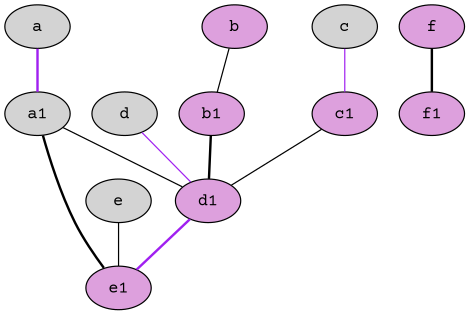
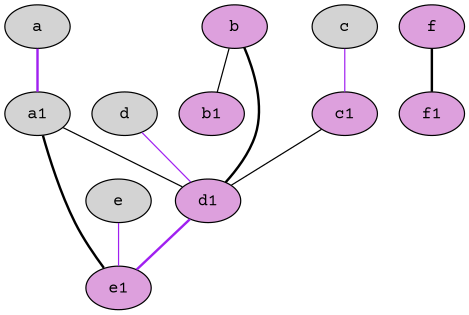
edge "b1" -- "d1": now "b" -- "d1"
edge "e" -- "e1": color black -> purple
